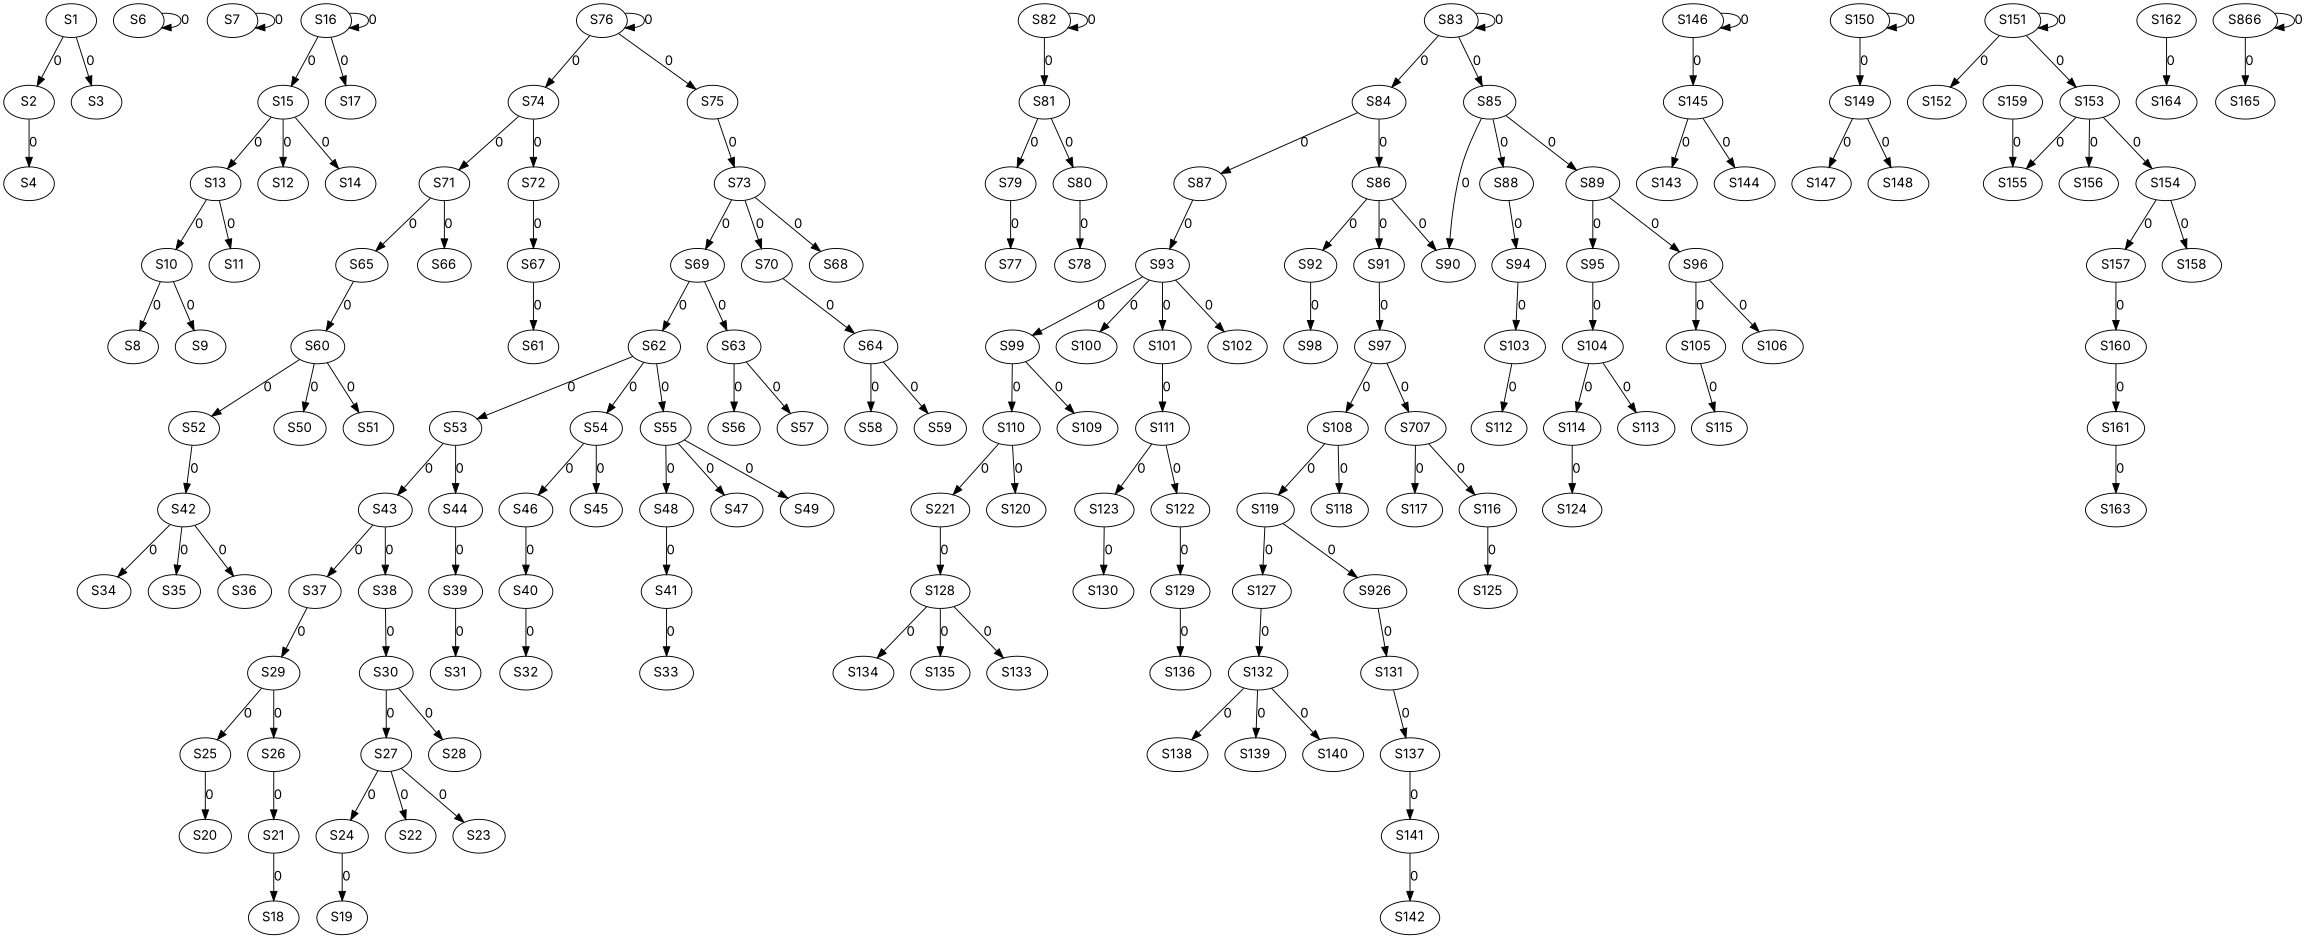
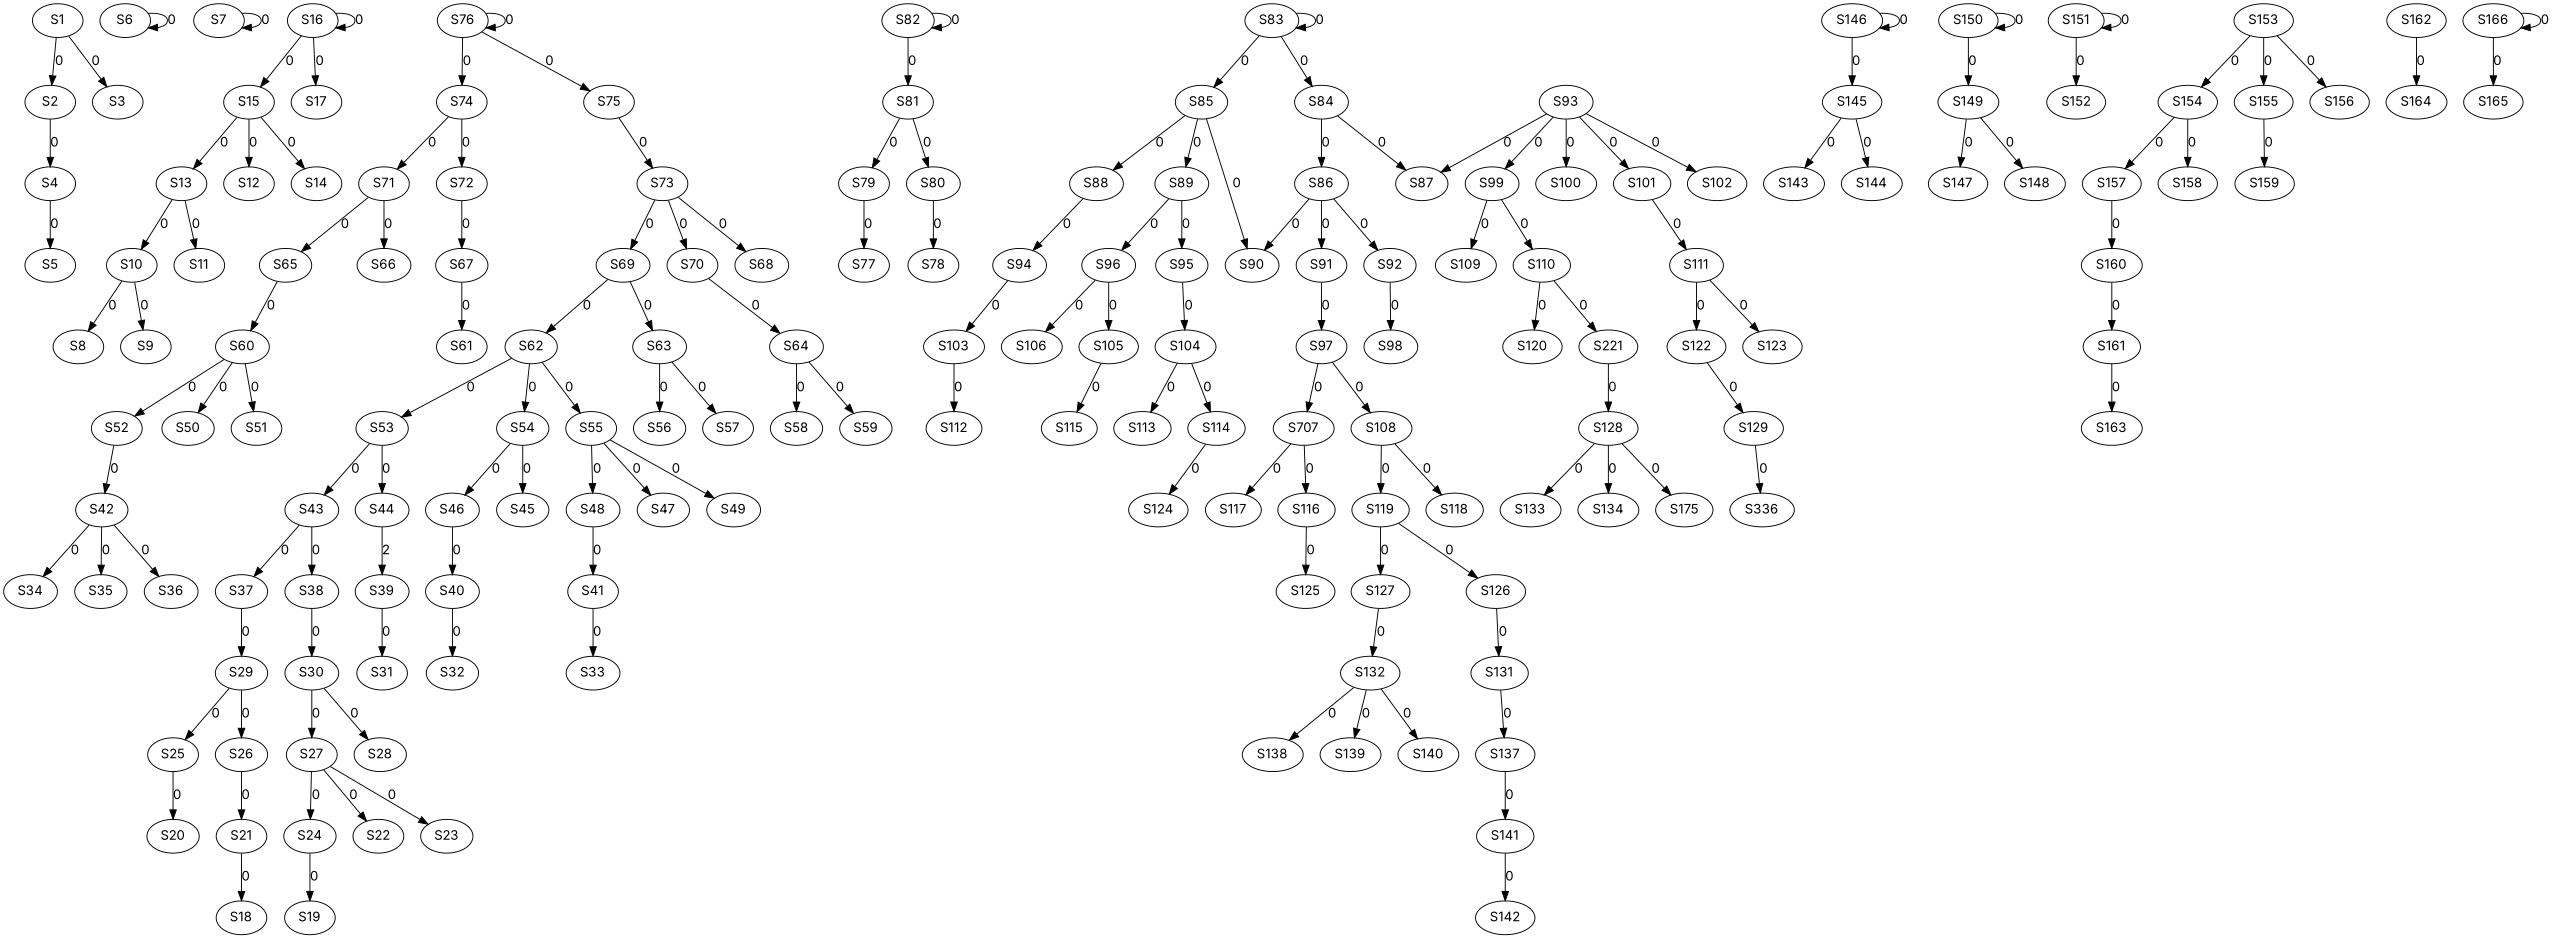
node "S866": label "S866" -> "S166"
edge "S151" -> "S153": removed, label "0"
edge "S159" -> "S155": reversed
edge "S87" -> "S93": reversed
node "S5": added
edge "S44" -> "S39": label "0" -> "2"
node "S130": removed
node "S926": label "S926" -> "S126"
node "S135": label "S135" -> "S175"
node "S136": label "S136" -> "S336"
